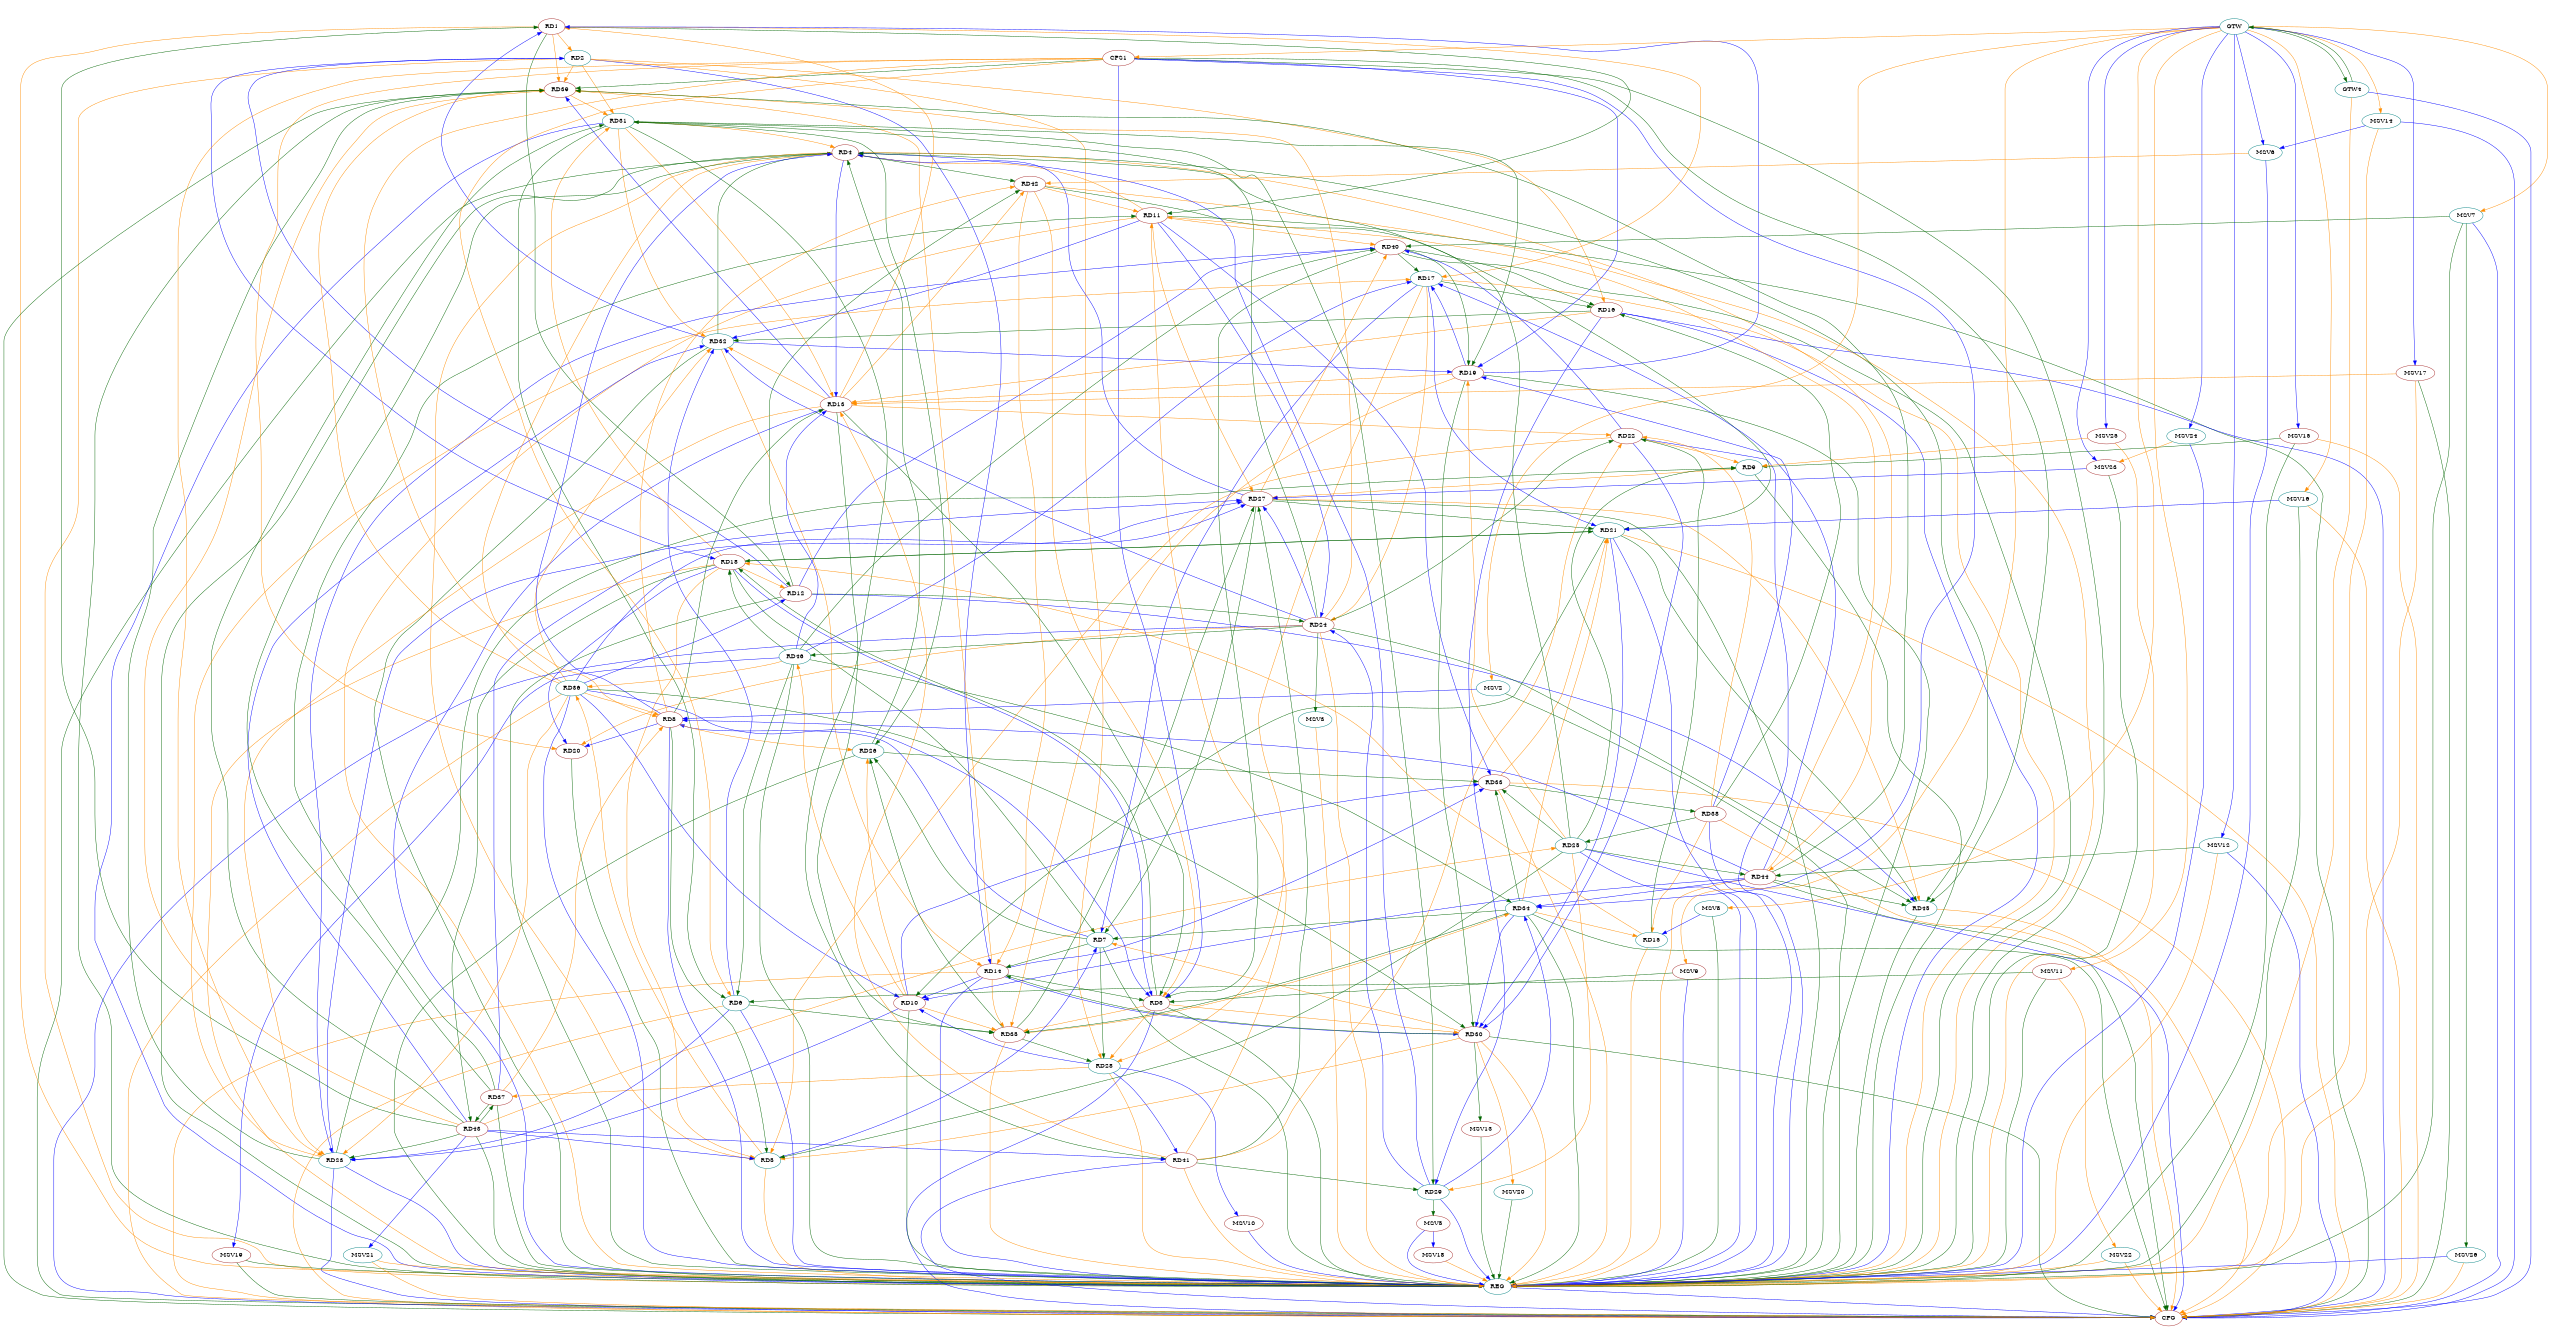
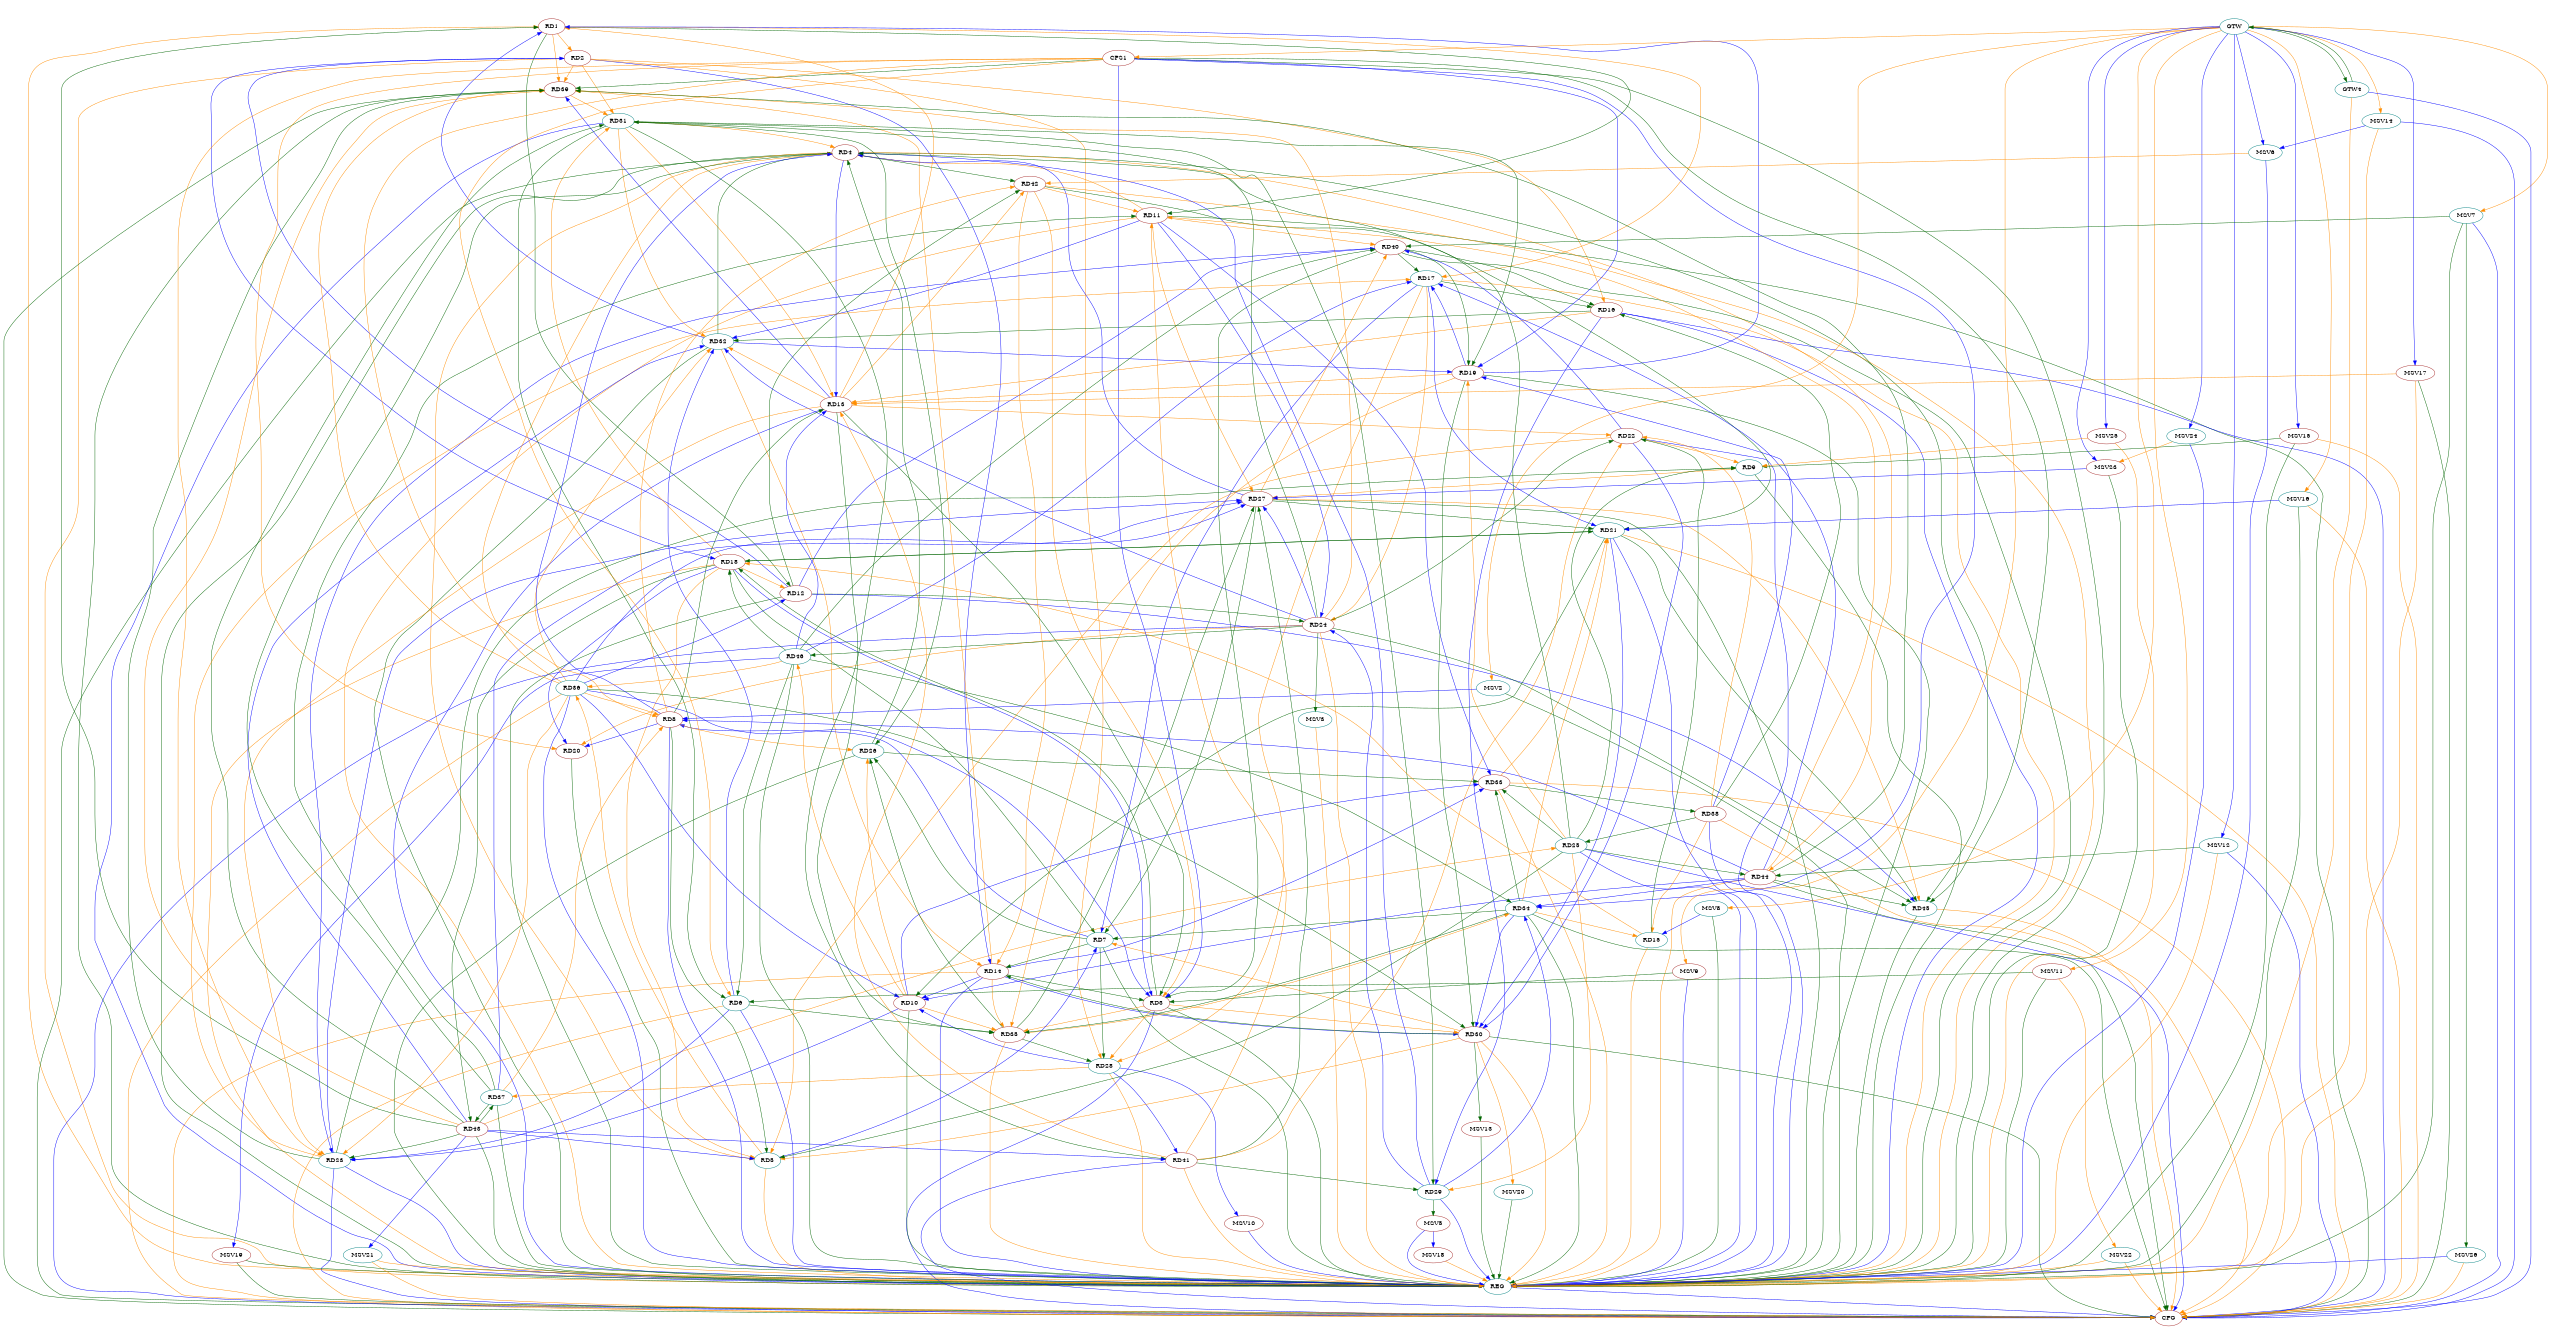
node "RD2": color teal -> brown
edge "RD1" -> "REG": reversed
node "RD37": color brown -> teal
